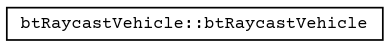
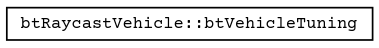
node "btRaycastVehicle::btRaycastVehicle": label "btRaycastVehicle::btRaycastVehicle" -> "btRaycastVehicle::btVehicleTuning"
